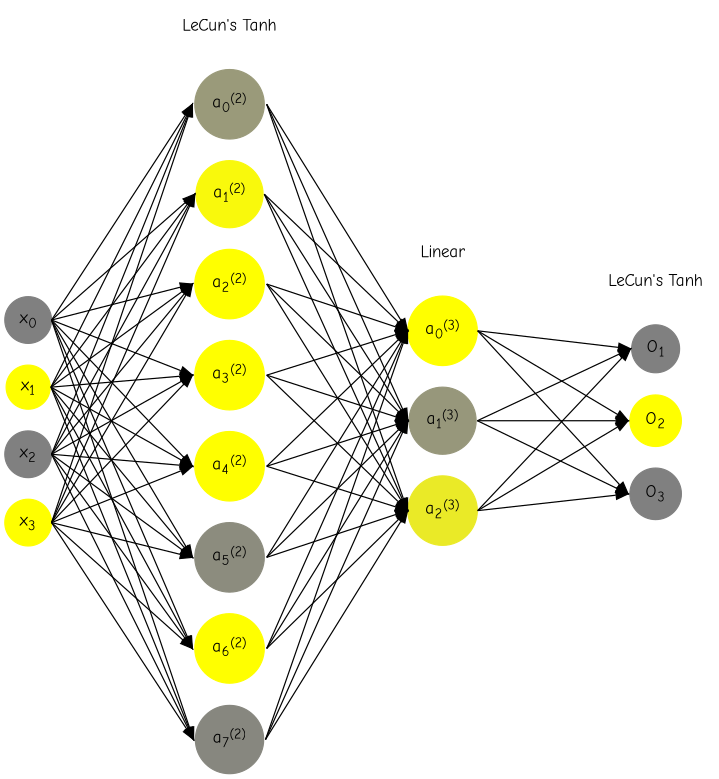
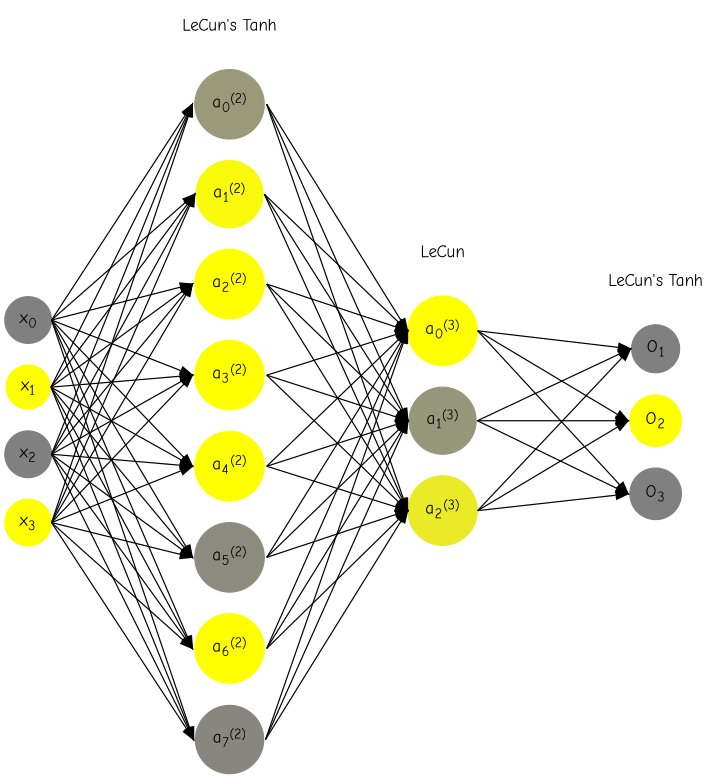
node "Linear": label "Linear" -> "LeCun"
